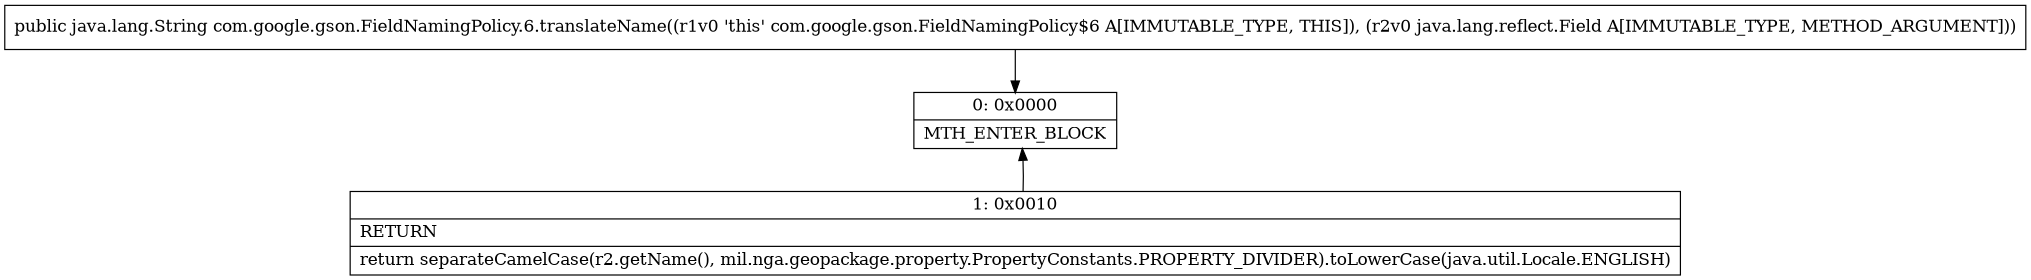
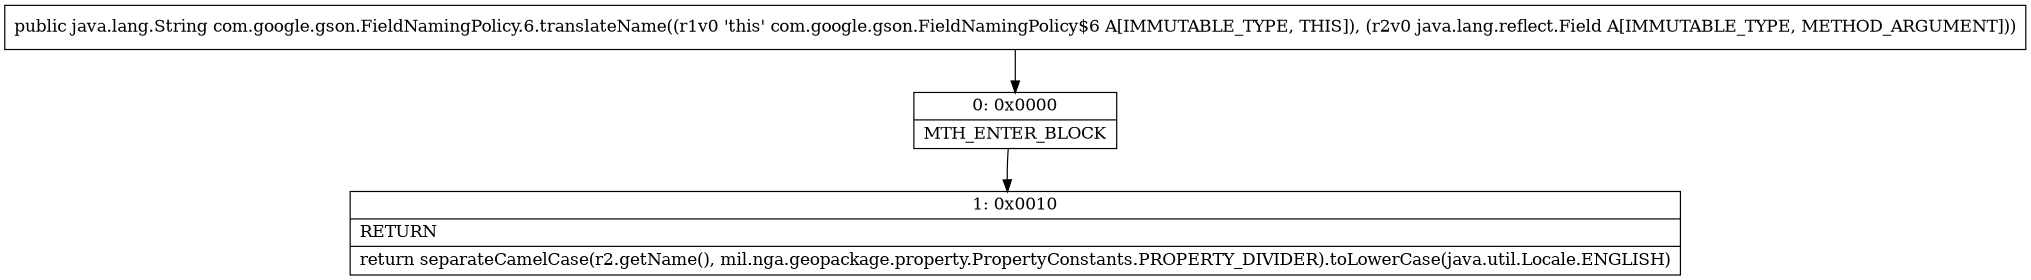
edge "1: 0x0010" -> "0: 0x0000": reversed
